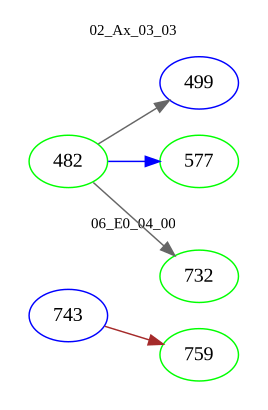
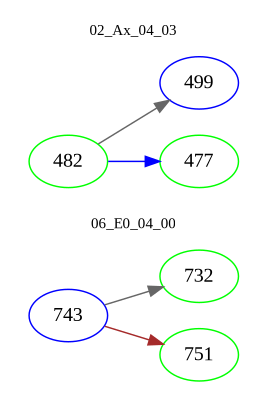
cluster "02_Ax_03_03": label "02_Ax_03_03" -> "02_Ax_04_03"
node "577": label "577" -> "477"
edge "482" -> "732": now "743" -> "732"
node "759": label "759" -> "751"
